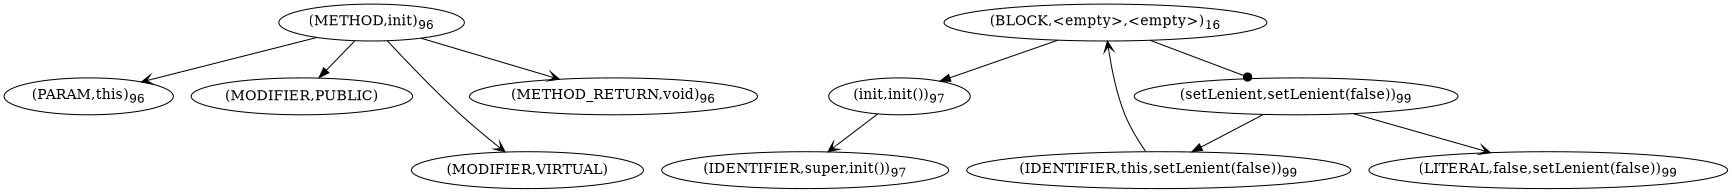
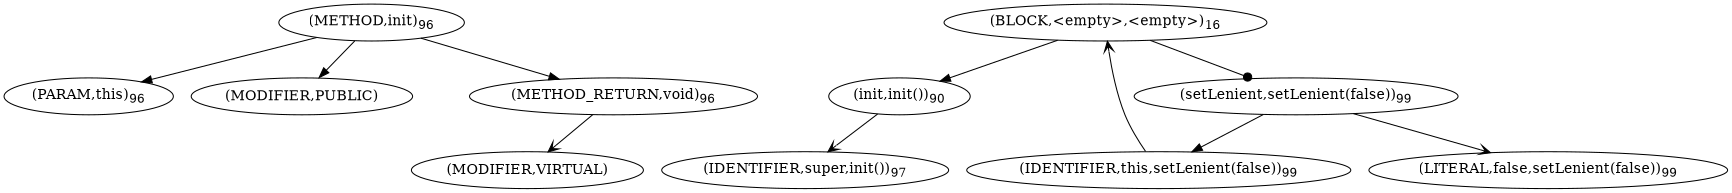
edge "(METHOD,init)" -> "(METHOD_RETURN,void)": arrowhead vee -> normal
edge "(METHOD,init)" -> "(PARAM,this)": arrowhead vee -> normal
edge "(METHOD,init)" -> "(MODIFIER,VIRTUAL)": now "(METHOD_RETURN,void)" -> "(MODIFIER,VIRTUAL)"
node "(init,init())": text "97" -> "90"
